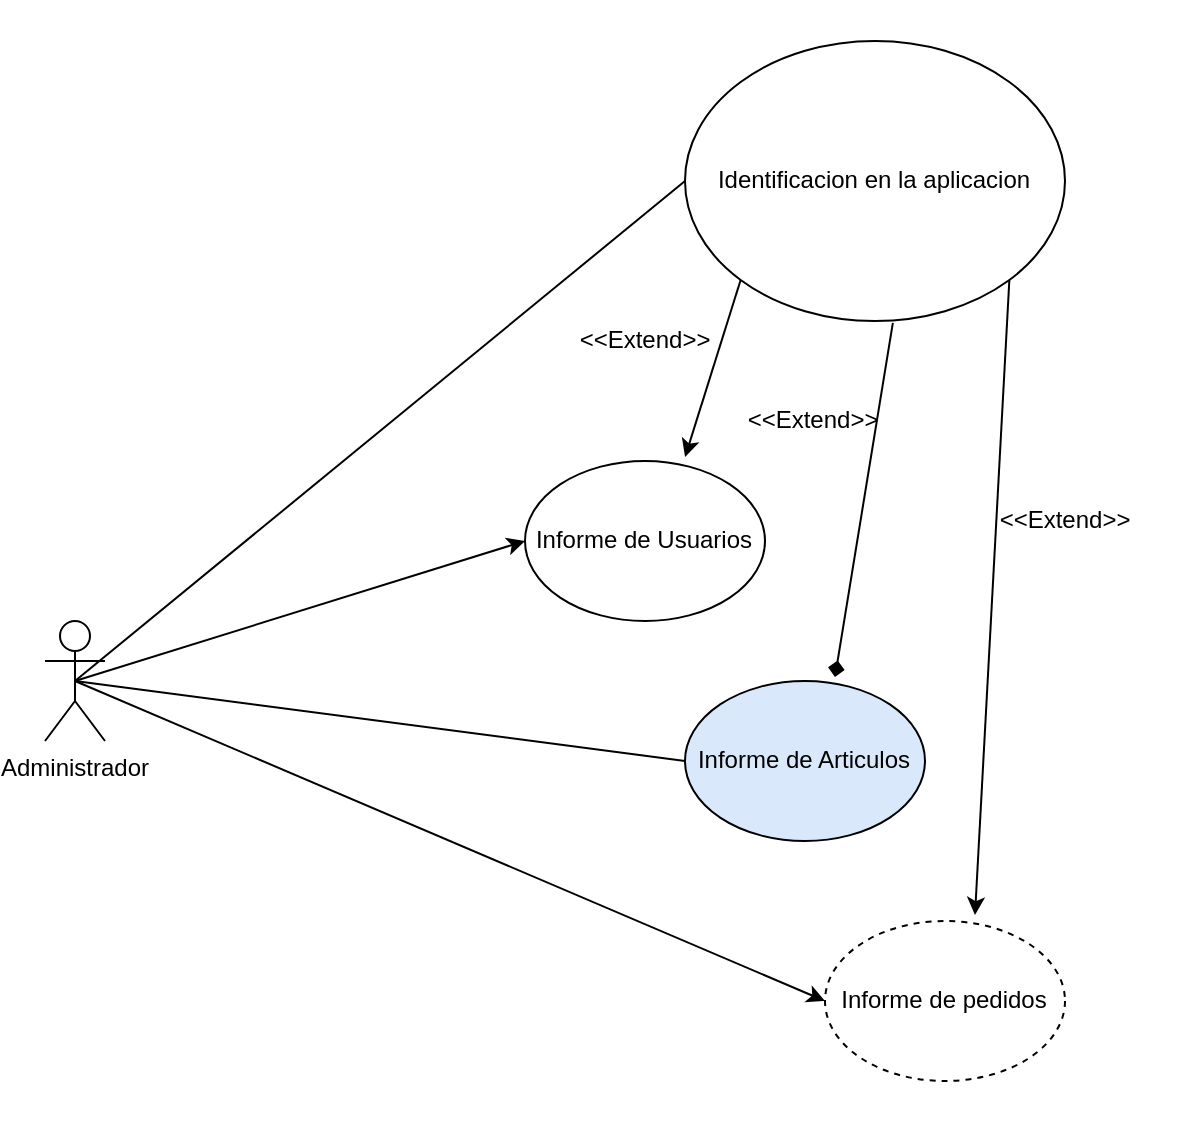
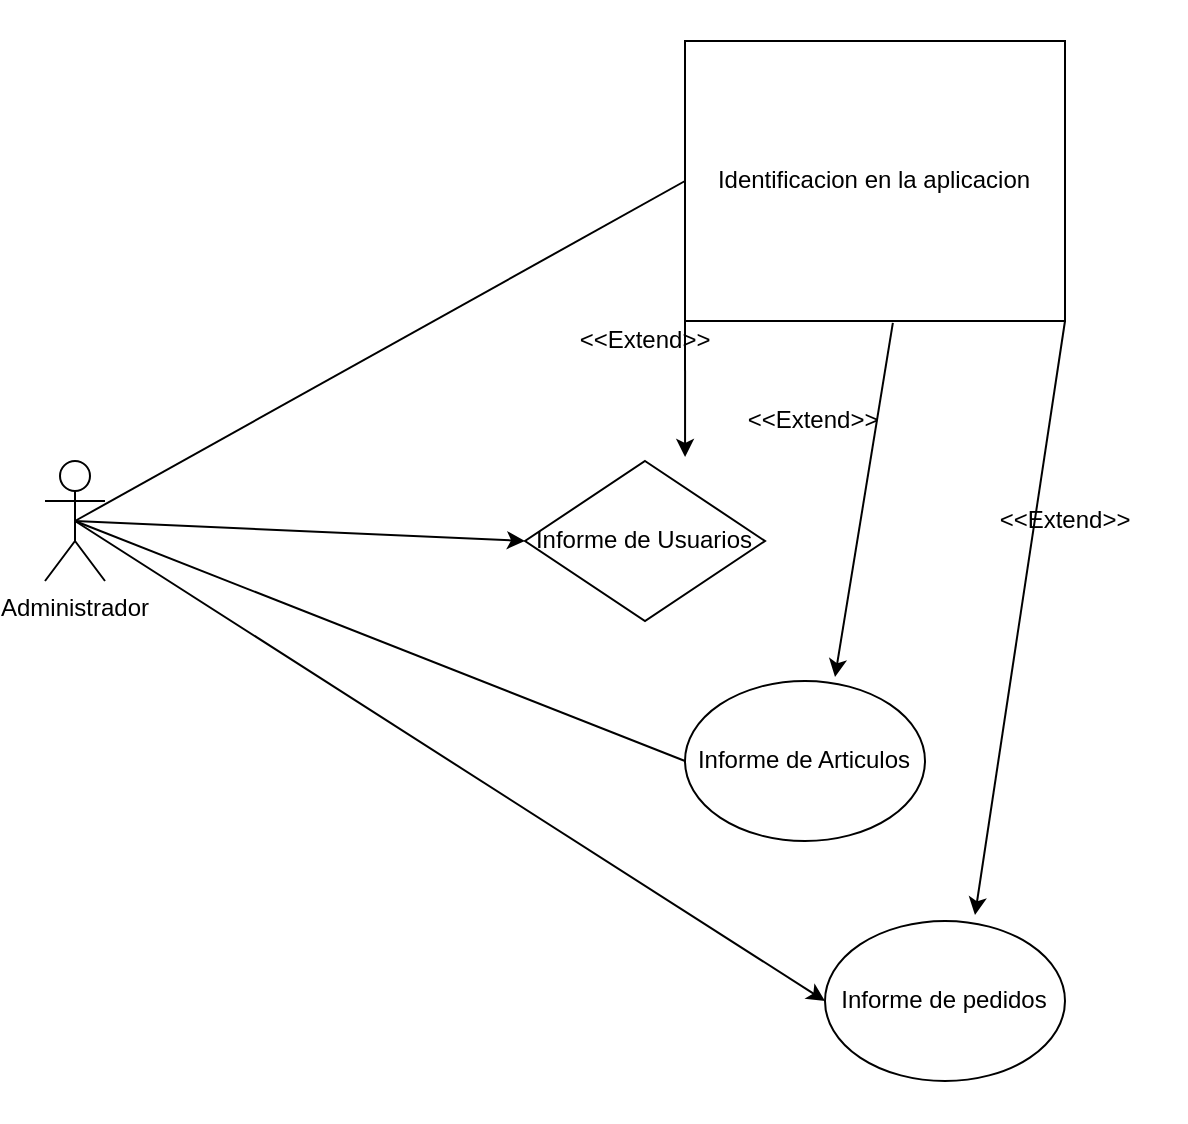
node "Identificacion en la aplicacion": shape ellipse -> rectangle
node "Informe de Usuarios": shape ellipse -> diamond
edge "Identificacion en la aplicacion" -> "Informe de Articulos": arrowhead diamond -> classic
node "Administrador": moved (75, 681) -> (75, 521)
node "Informe de Articulos": fillcolor #dae8fc -> #ffffff
node "Informe de pedidos": style dashed -> solid
